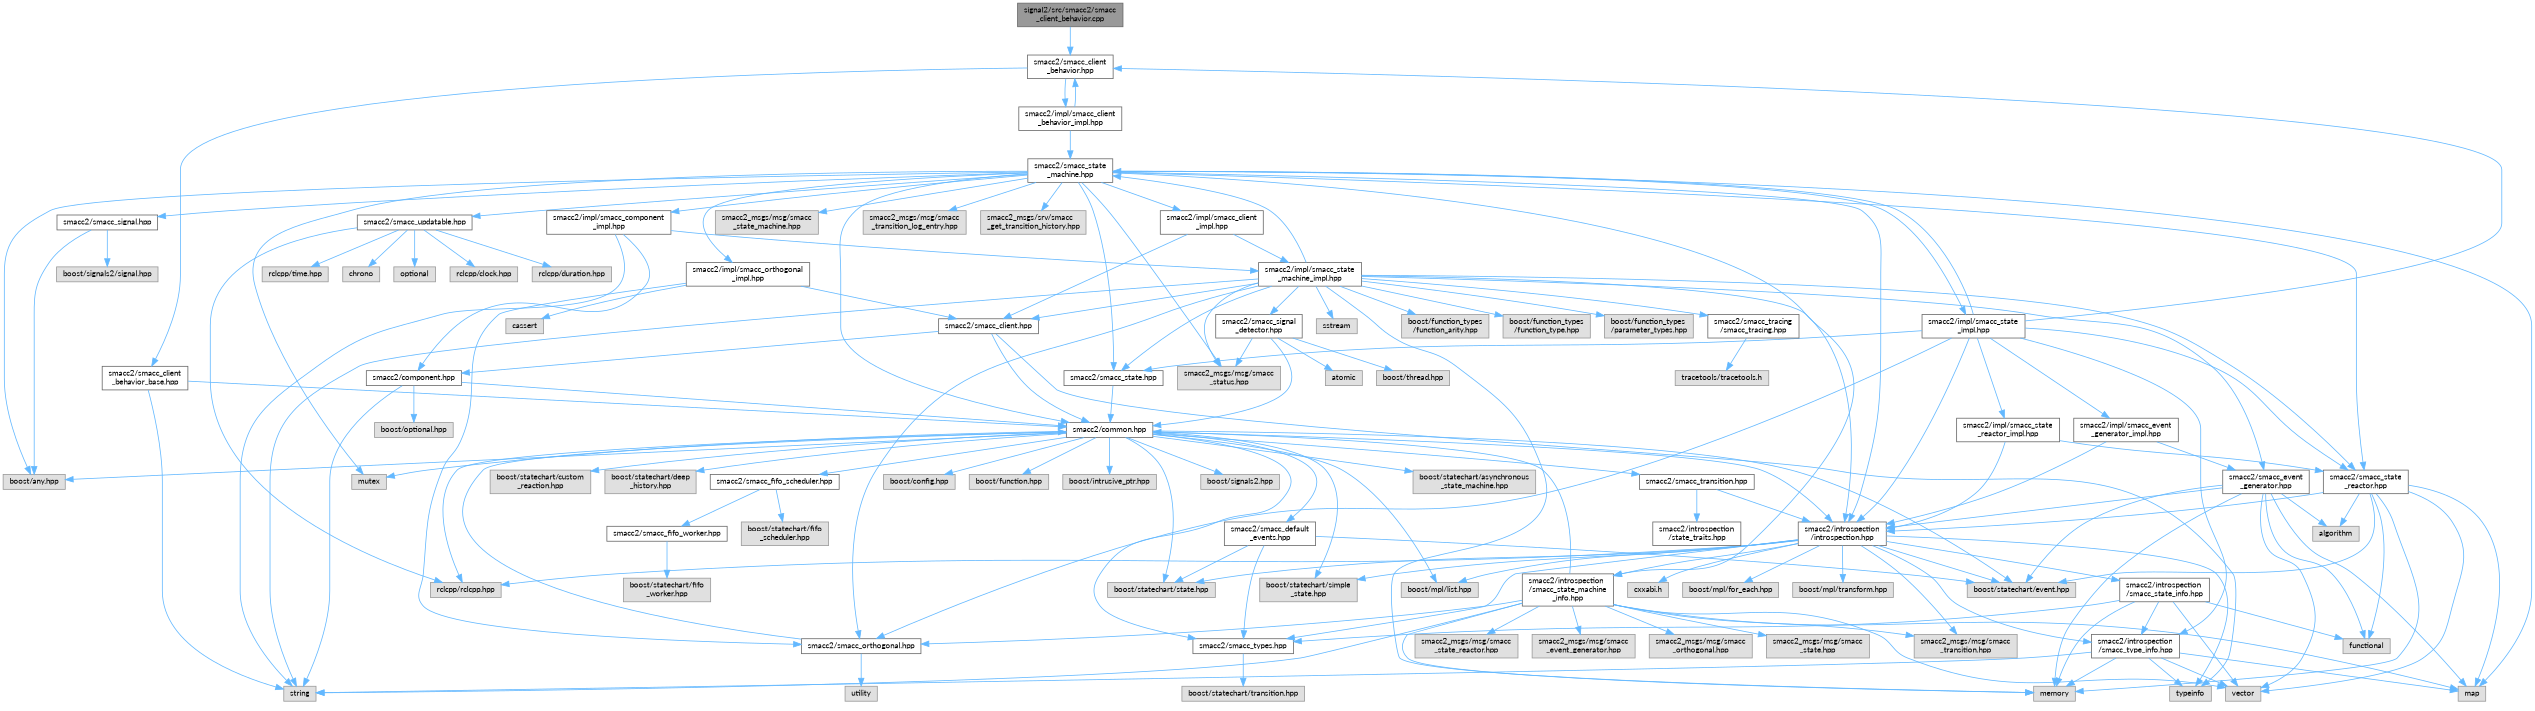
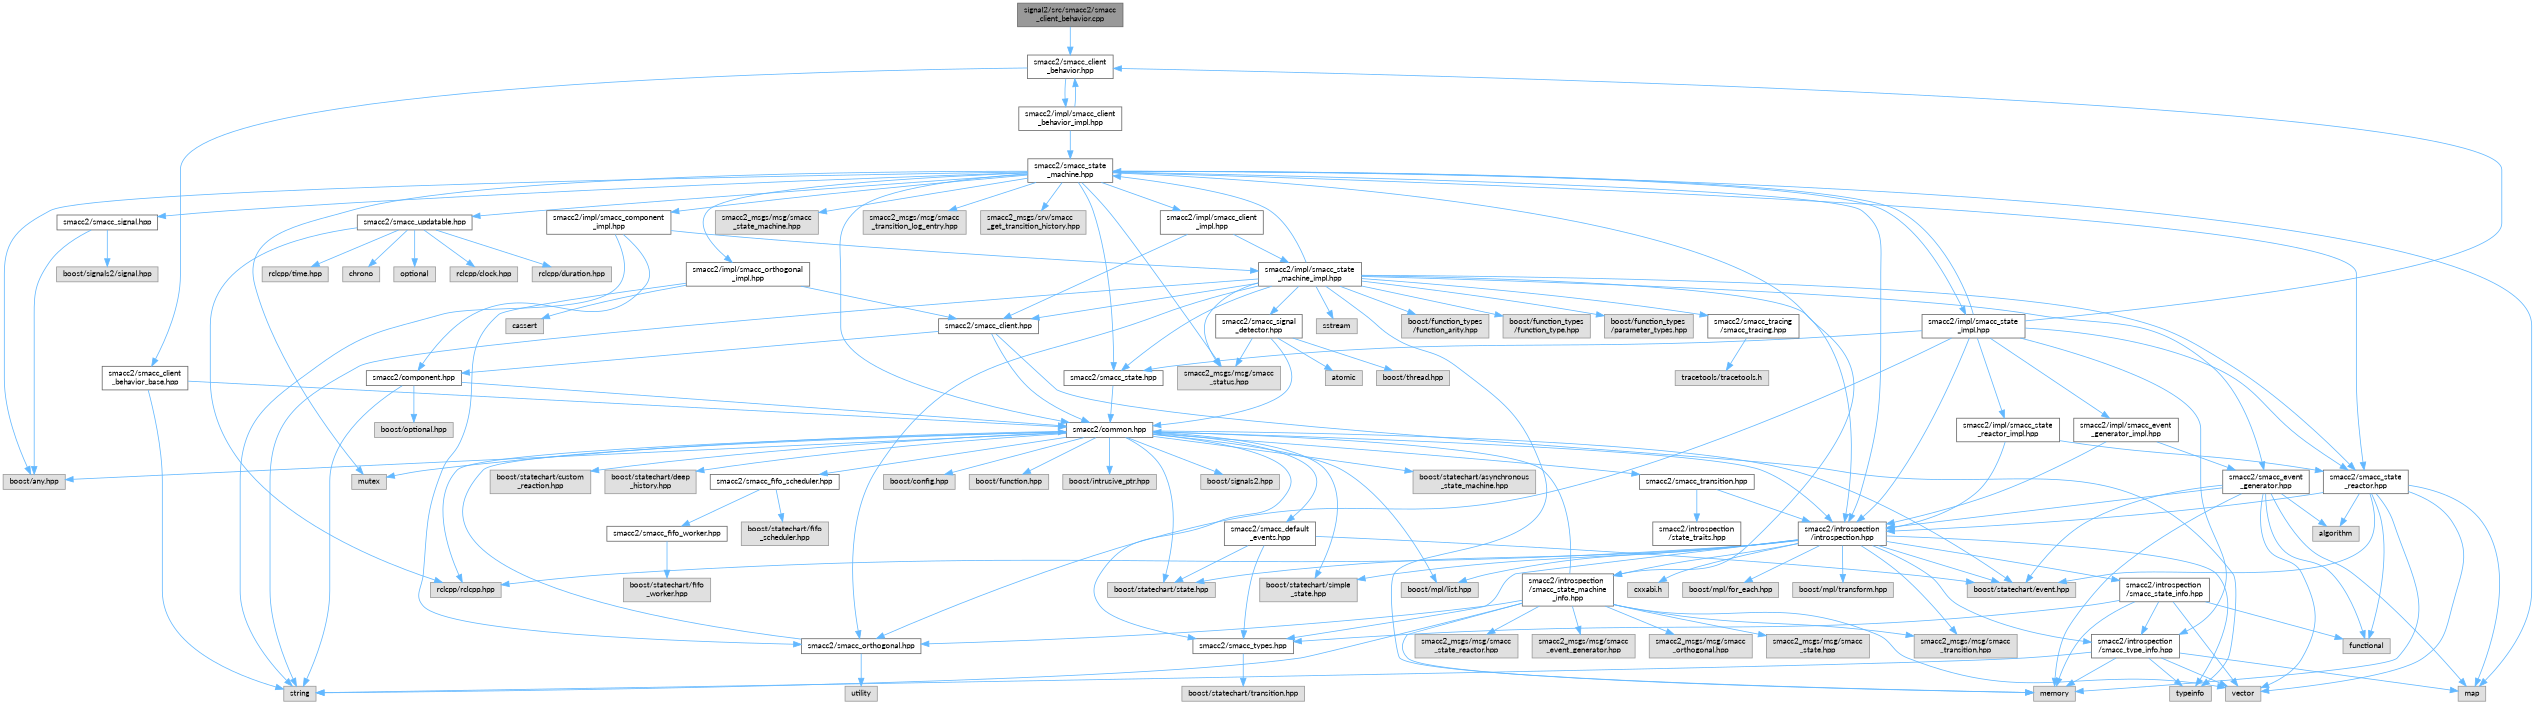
edge "smacc2/introspection /smacc_state_machine _info.hpp" -> "map": removed
